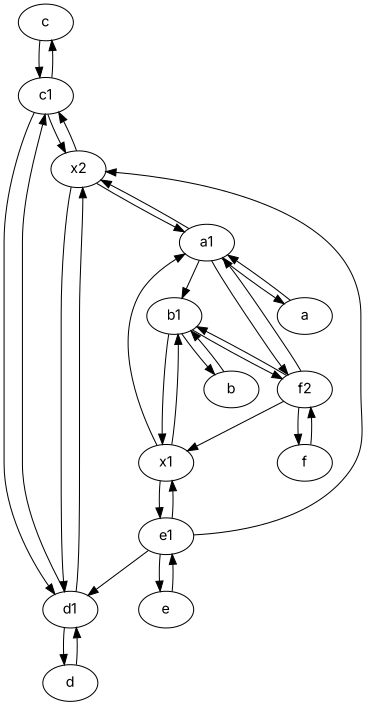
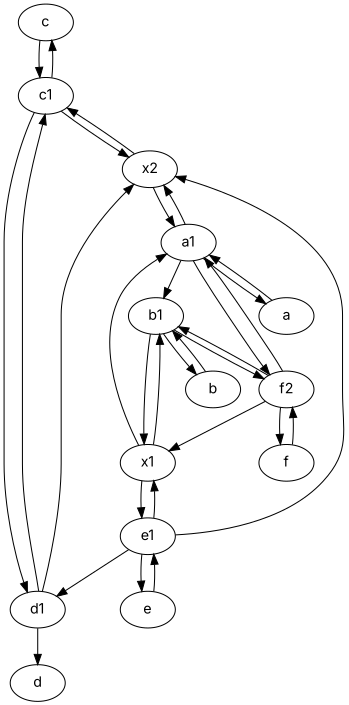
edge "x2" -> "d1": removed
edge "d" -> "d1": removed
